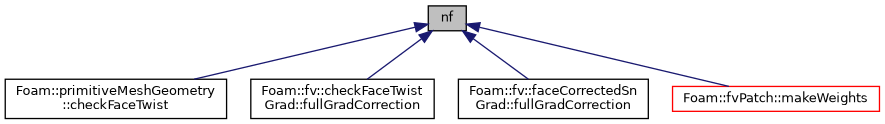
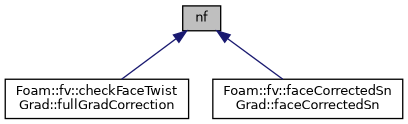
node "Foam::primitiveMeshGeometry ::checkFaceTwist": removed
node "Foam::fv::faceCorrectedSn Grad::fullGradCorrection": label "Foam::fv::faceCorrectedSn Grad::fullGradCorrection" -> "Foam::fv::faceCorrectedSn Grad::faceCorrectedSn"
node "Foam::fvPatch::makeWeights": removed
